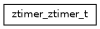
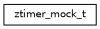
node "ztimer_ztimer_t": label "ztimer_ztimer_t" -> "ztimer_mock_t"
